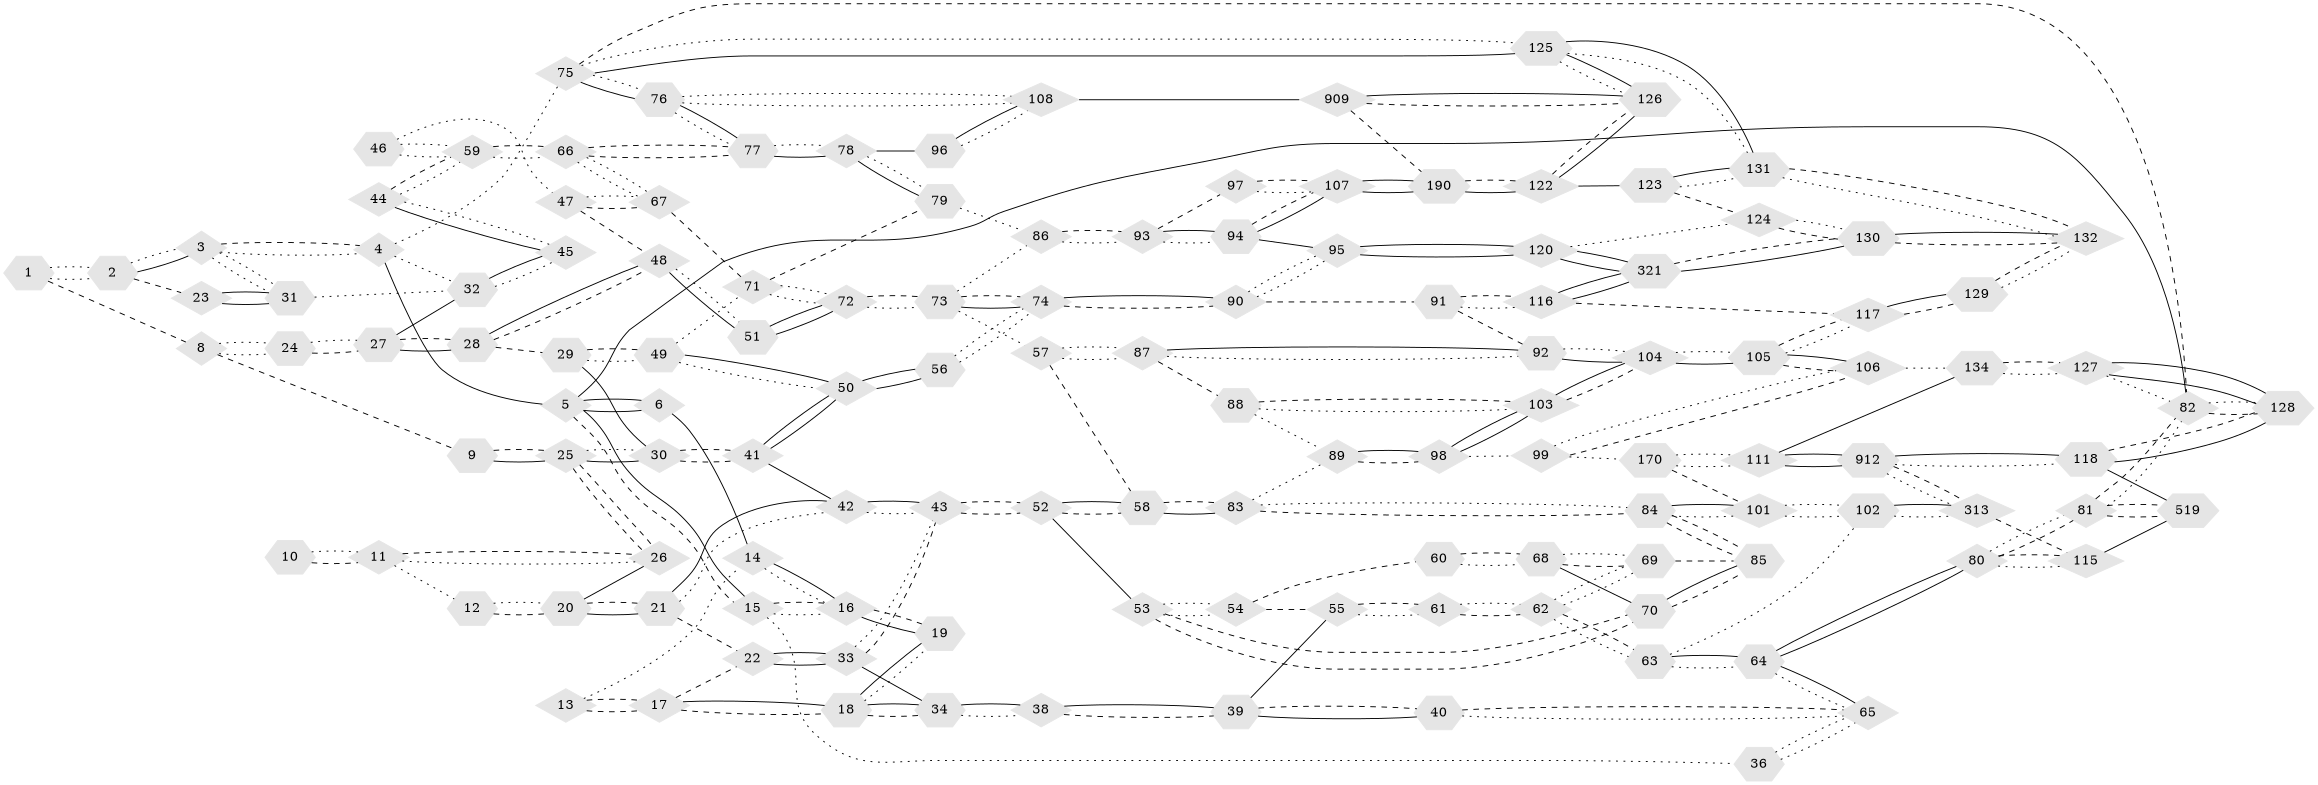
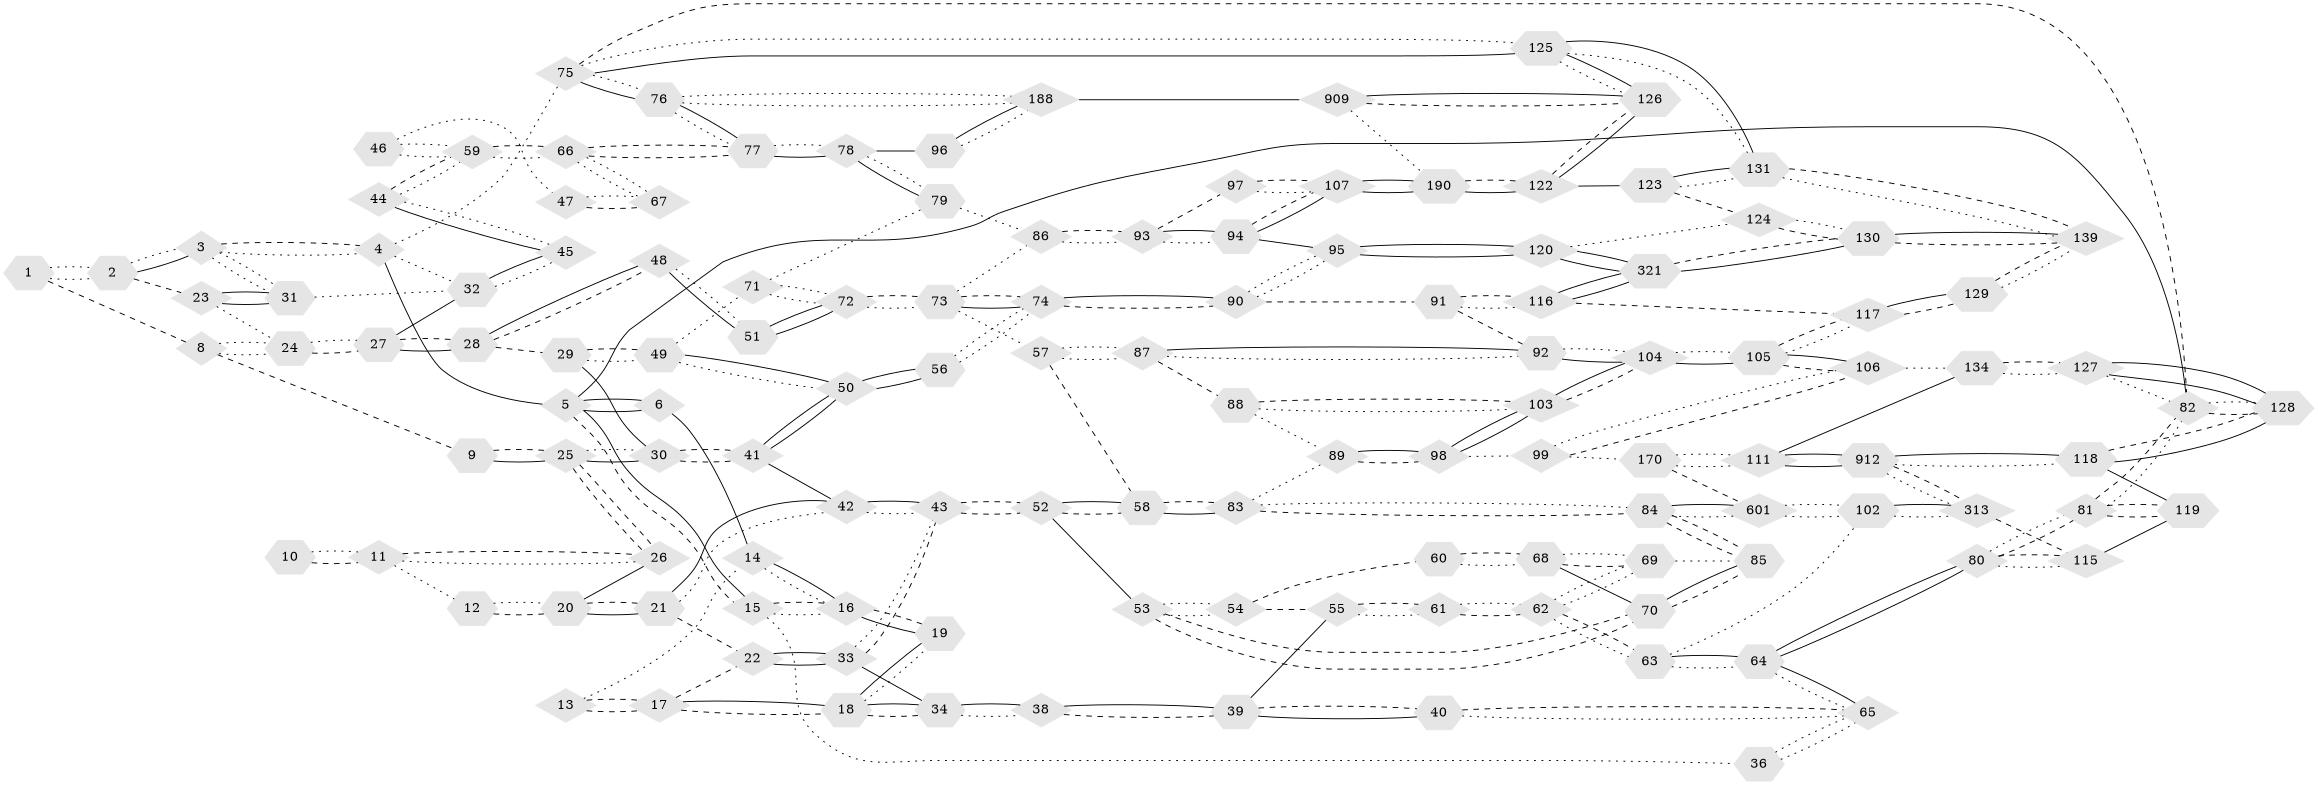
node "108": label "108" -> "188"
edge "909" -- "190": style dashed -> dotted
edge "47" -- "48": removed
node "132": label "132" -> "139"
edge "67" -- "71": removed
edge "79" -- "71": style dashed -> dotted
edge "23" -- "24": added
node "101": label "101" -> "601"
node "519": label "519" -> "119"
edge "69" -- "85": style dashed -> dotted
